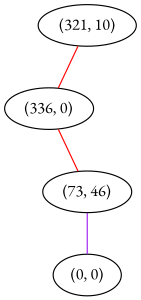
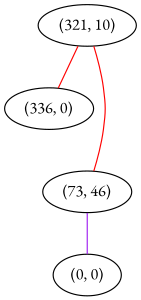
edge "(336, 0)" -- "(73, 46)": now "(321, 10)" -- "(73, 46)"
